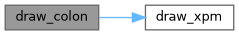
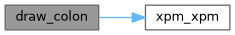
node "draw_xpm": label "draw_xpm" -> "xpm_xpm"
